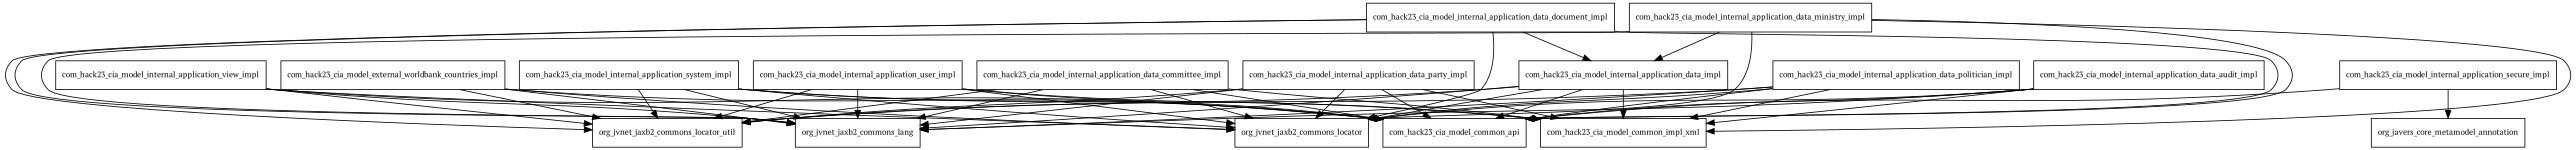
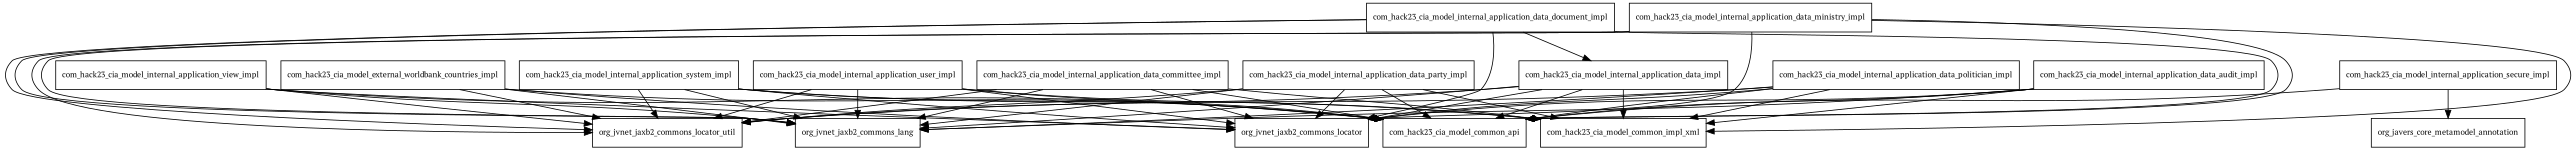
edge "com_hack23_cia_model_internal_application_data_ministry_impl" -> "com_hack23_cia_model_internal_application_data_impl": now "com_hack23_cia_model_internal_application_data_ministry_impl" -> "org_jvnet_jaxb2_commons_locator_util"
